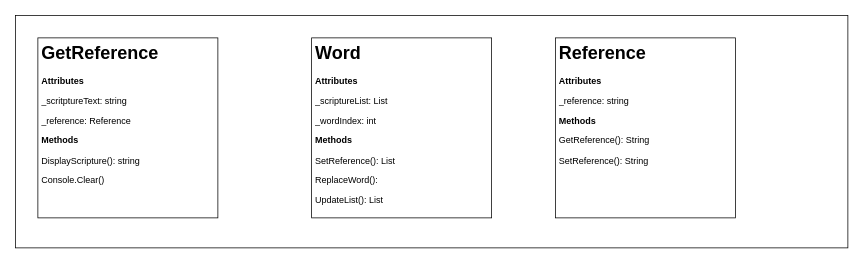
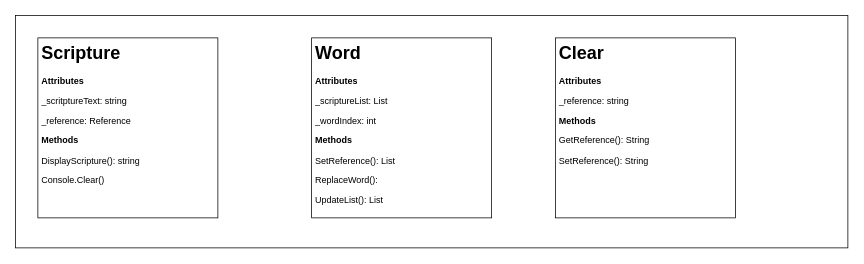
node "ReferenceAttributes _reference: string Methods GetReference(): String SetReference(): String": label "ReferenceAttributes _reference: string Methods GetReference(): String SetReference(): String" -> "ClearAttributes _reference: string Methods GetReference(): String SetReference(): String"
node "GetReferenceAttributes _scritptureText: string _reference: Reference Methods DisplayScripture(): string Console.Clear()": label "GetReferenceAttributes _scritptureText: string _reference: Reference Methods DisplayScripture(): string Console.Clear()" -> "ScriptureAttributes _scritptureText: string _reference: Reference Methods DisplayScripture(): string Console.Clear()"
